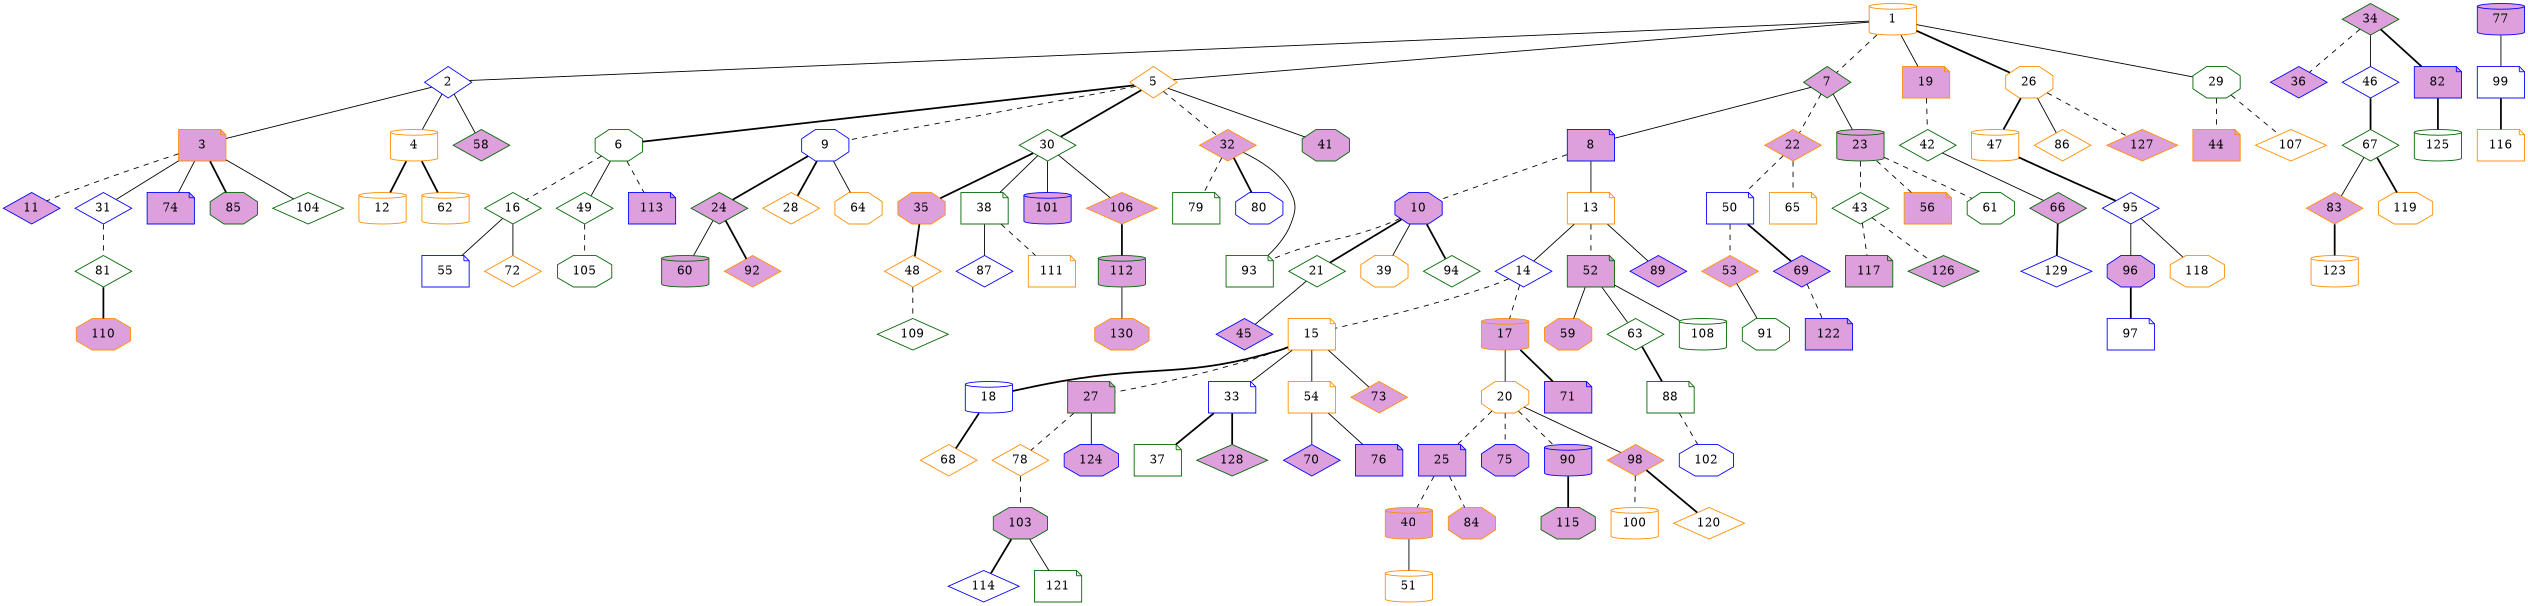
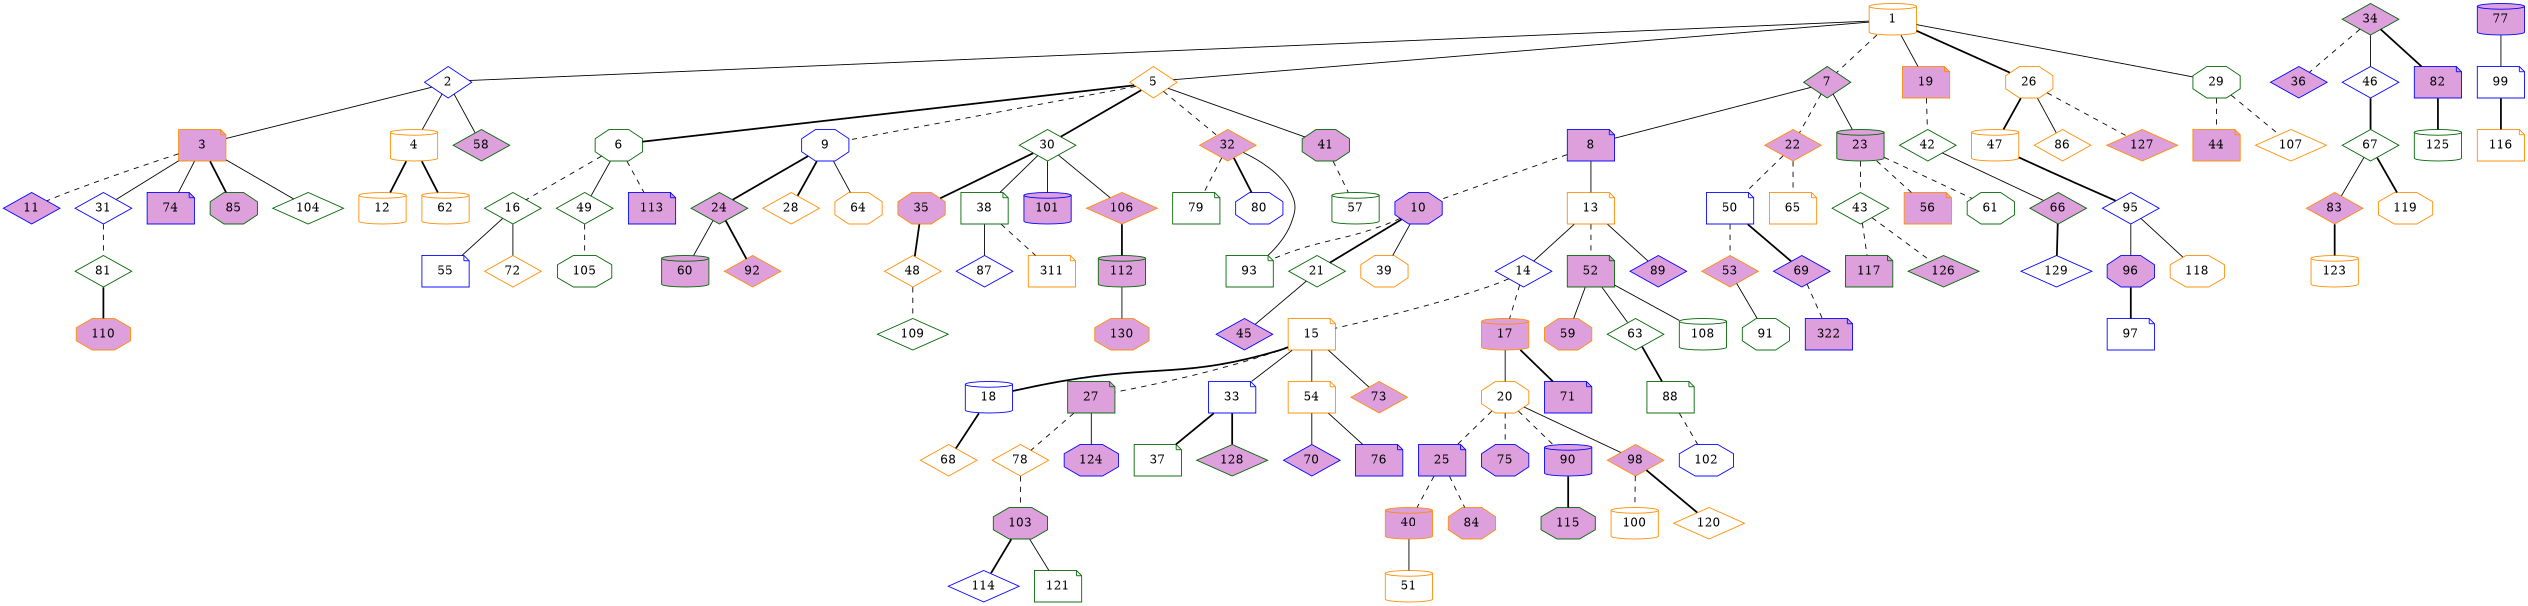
node "57": added
node "111": label "111" -> "311"
node "94": removed
node "122": label "122" -> "322"
